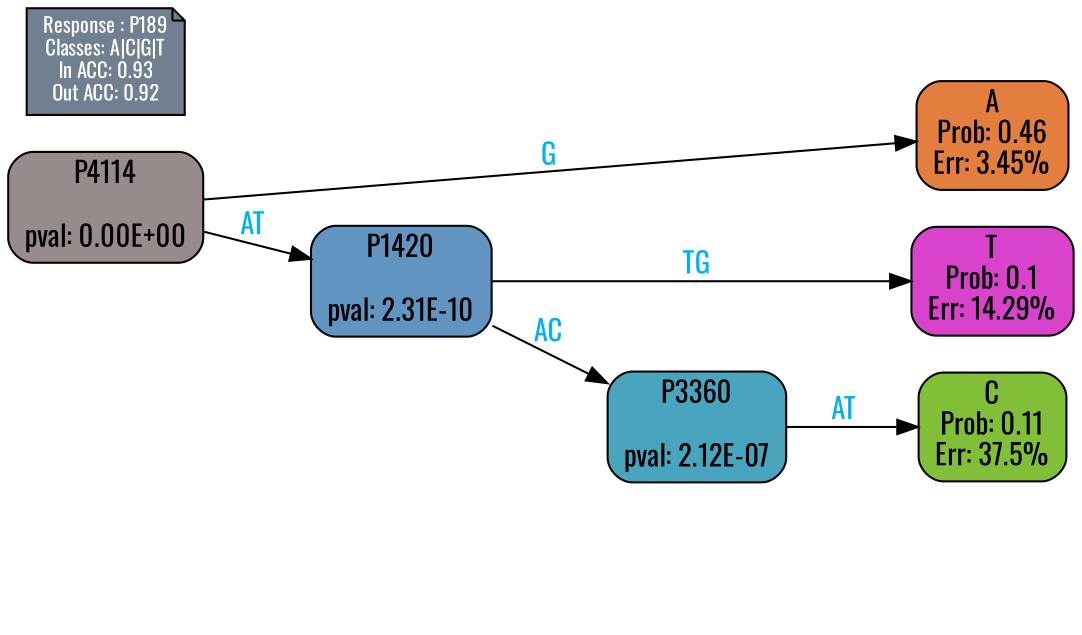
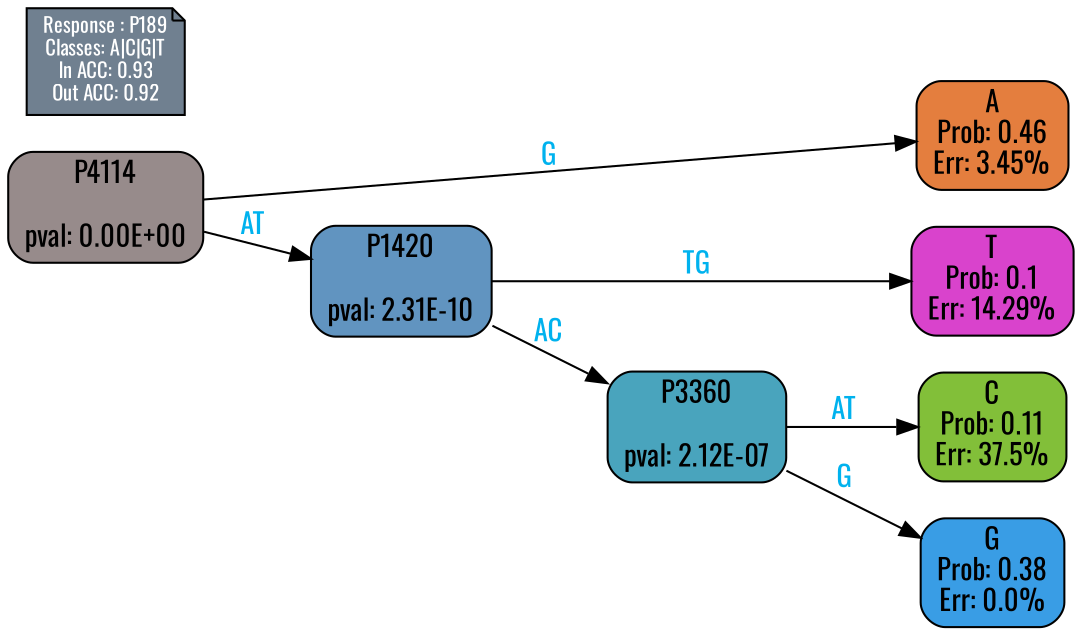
node "G Prob: 0.38 Err: 0.0%": added
